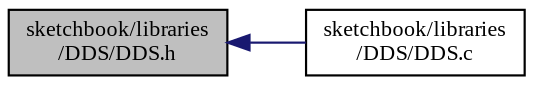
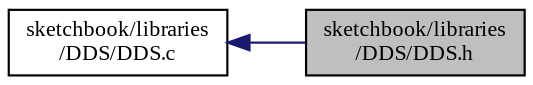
edge "sketchbook/libraries /DDS/DDS.c" -> "sketchbook/libraries /DDS/DDS.h": reversed
